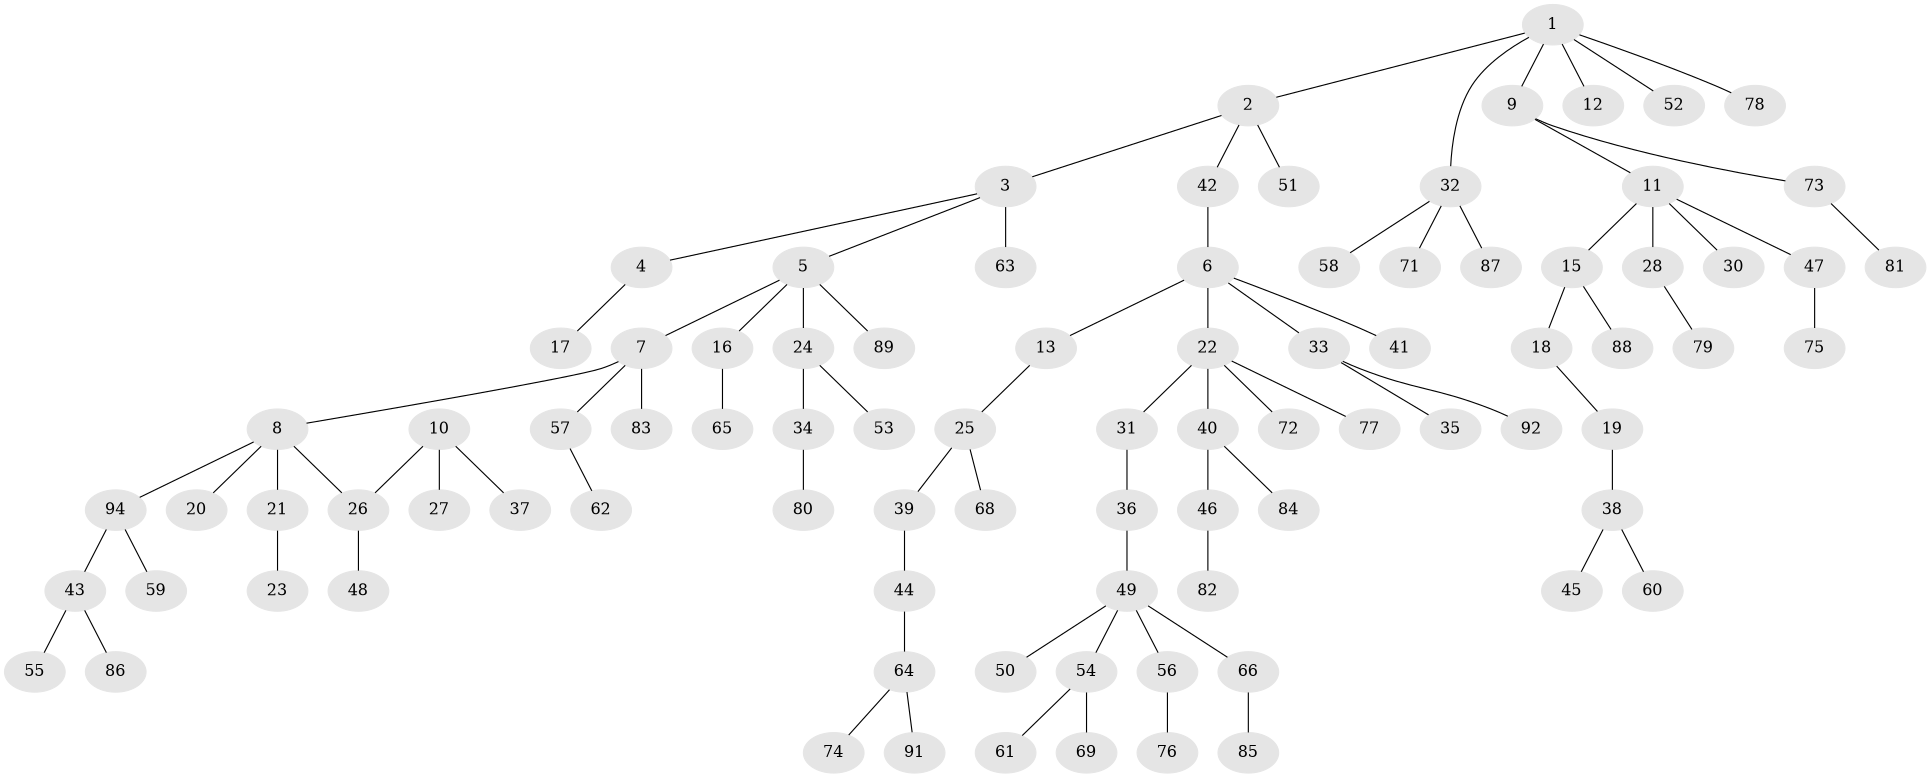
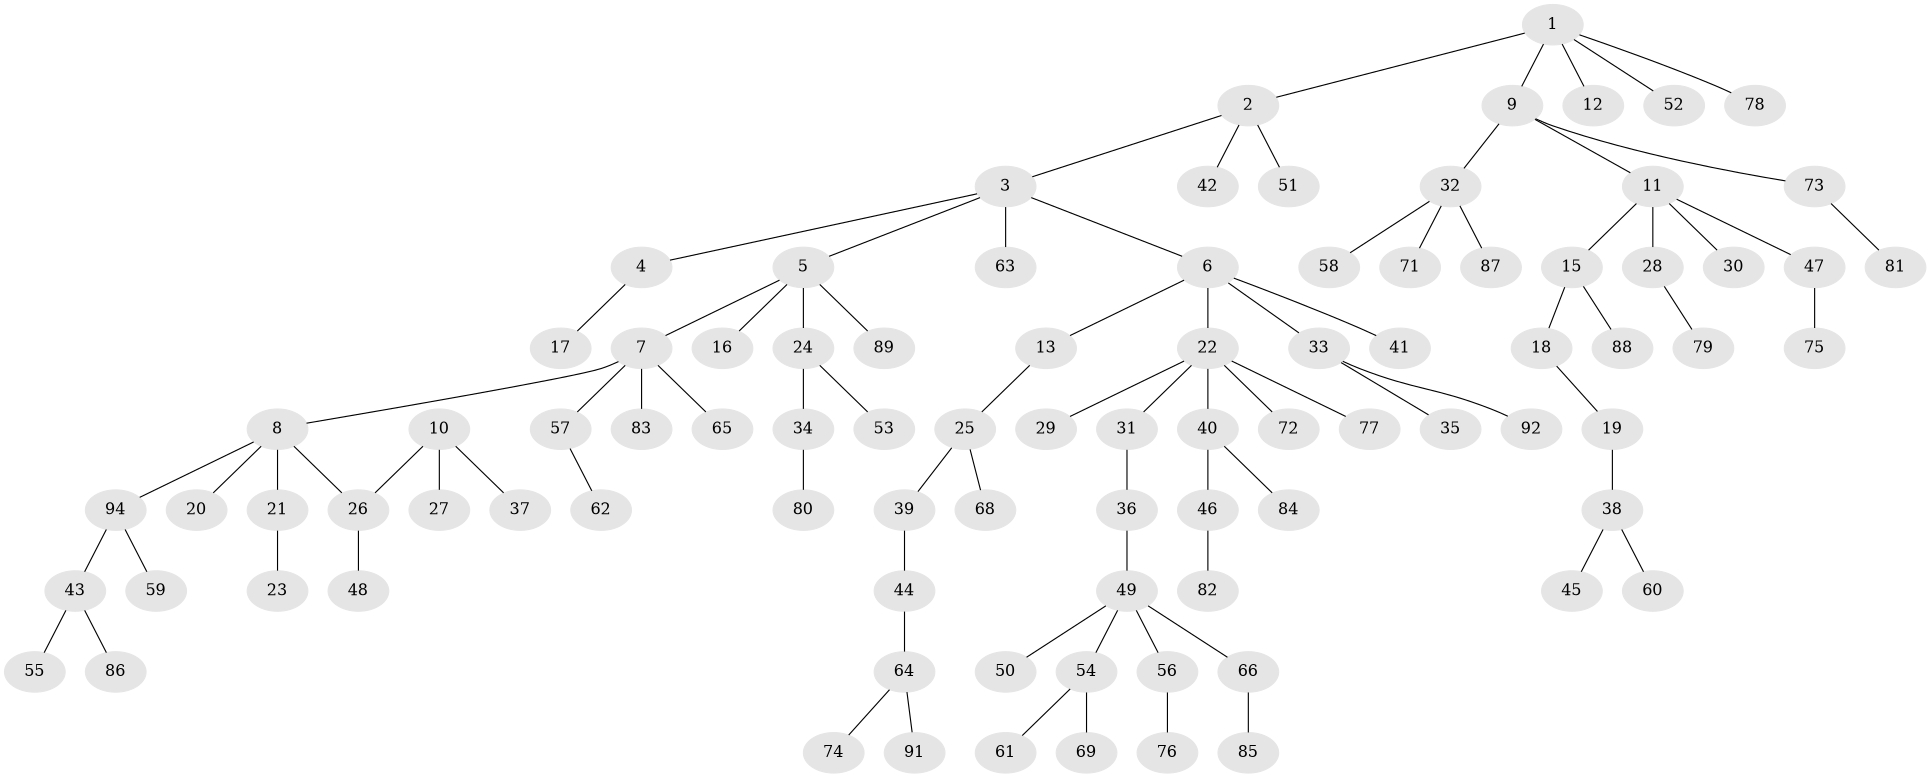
edge "1" -- "32": now "9" -- "32"
edge "42" -- "6": now "3" -- "6"
edge "16" -- "65": now "7" -- "65"
node "29": added
